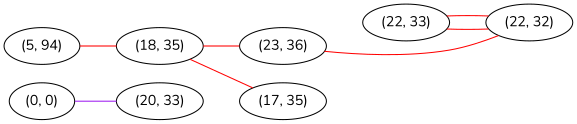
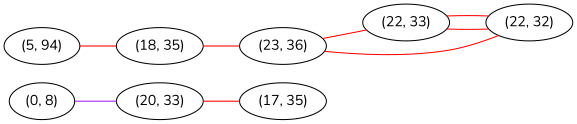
edge "(22, 33)" -- "(23, 36)": added
edge "(18, 35)" -- "(17, 35)": now "(20, 33)" -- "(17, 35)"
node "(0, 0)": label "(0, 0)" -> "(0, 8)"
